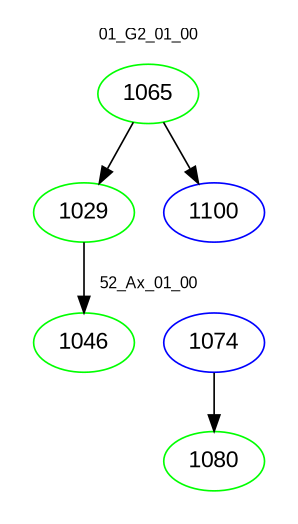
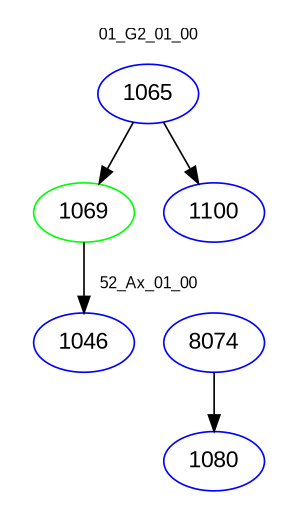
node "1065": color green -> blue
node "1029": label "1029" -> "1069"
node "1046": color green -> blue
node "1074": label "1074" -> "8074"
node "1080": color green -> blue
